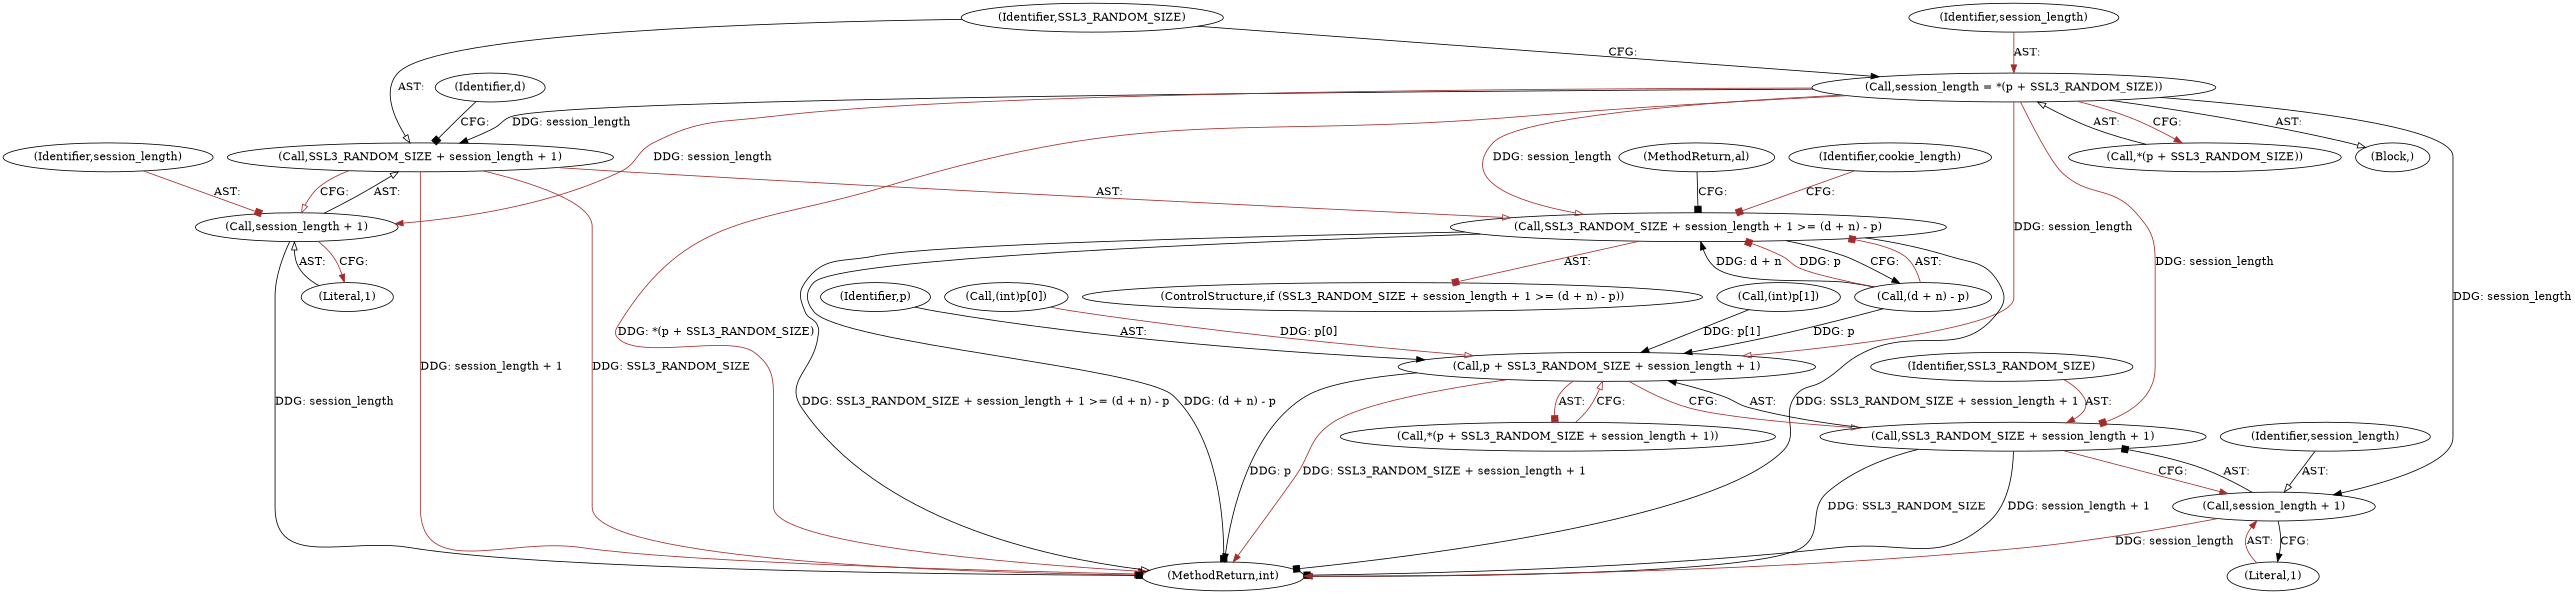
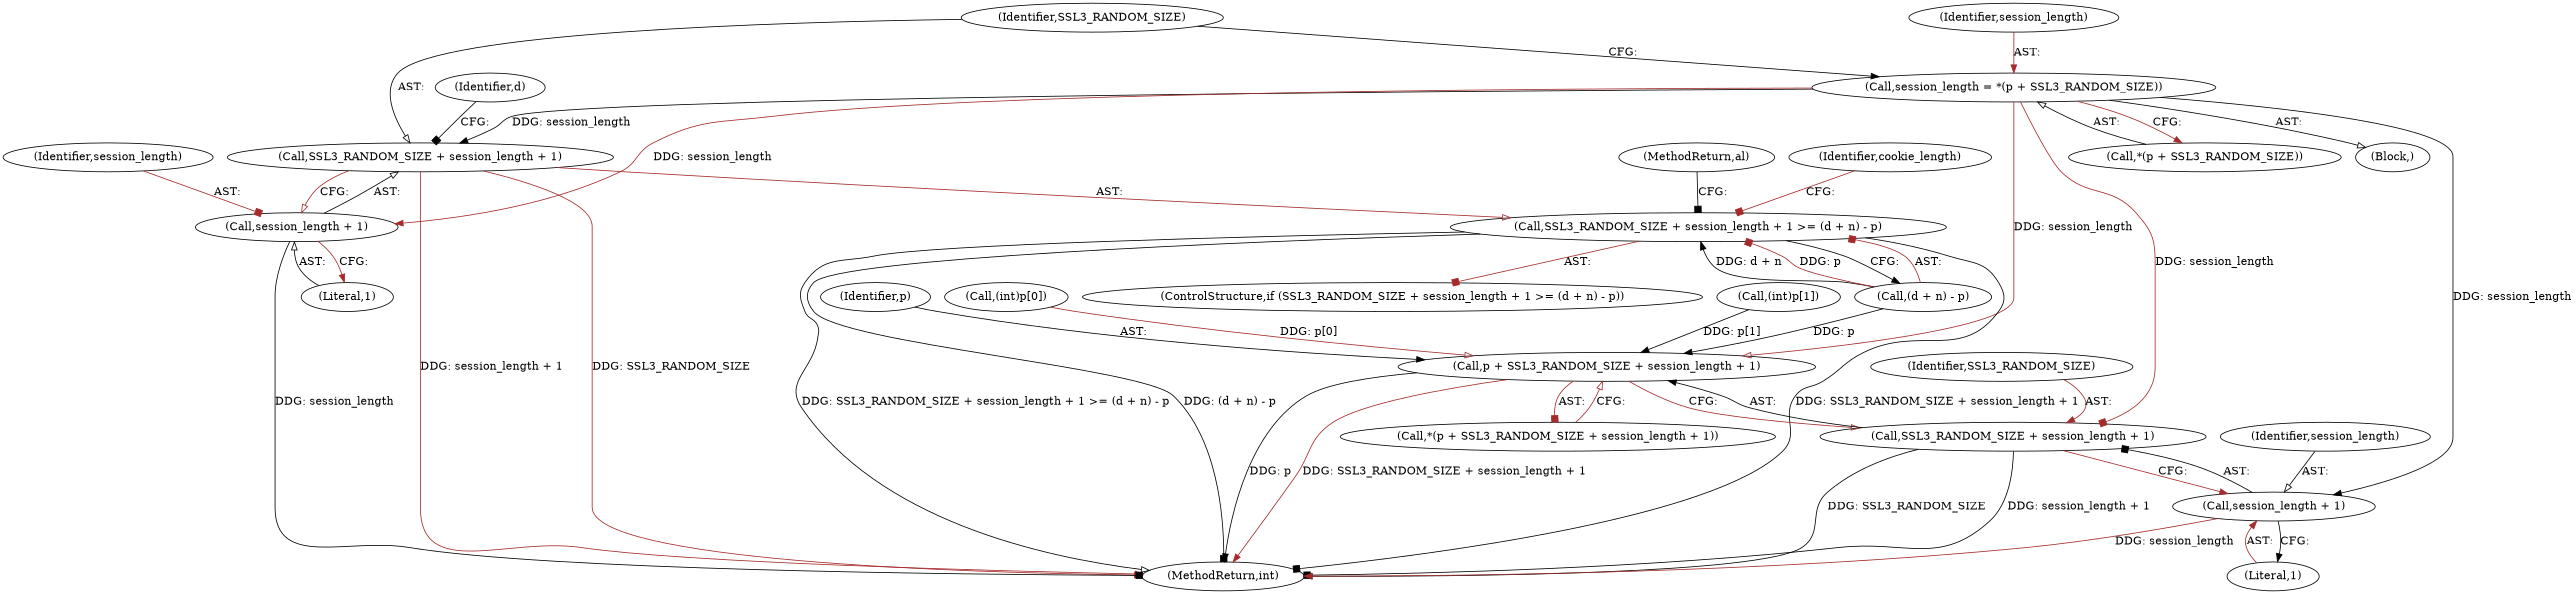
edge "(Call,session_length = *(p + SSL3_RANDOM_SIZE))" -> "(Call,SSL3_RANDOM_SIZE + session_length + 1 >= (d + n) - p)": removed, label "DDG: session_length"
edge "(Call,session_length = *(p + SSL3_RANDOM_SIZE))" -> "(MethodReturn,int)": removed, label "DDG: *(p + SSL3_RANDOM_SIZE)"
